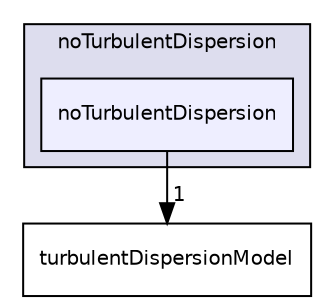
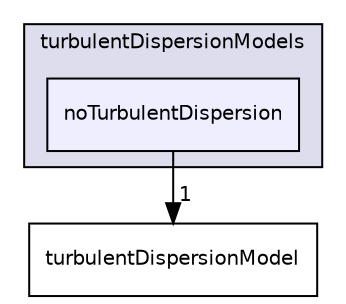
cluster "noTurbulentDispersion": label "noTurbulentDispersion" -> "turbulentDispersionModels"
